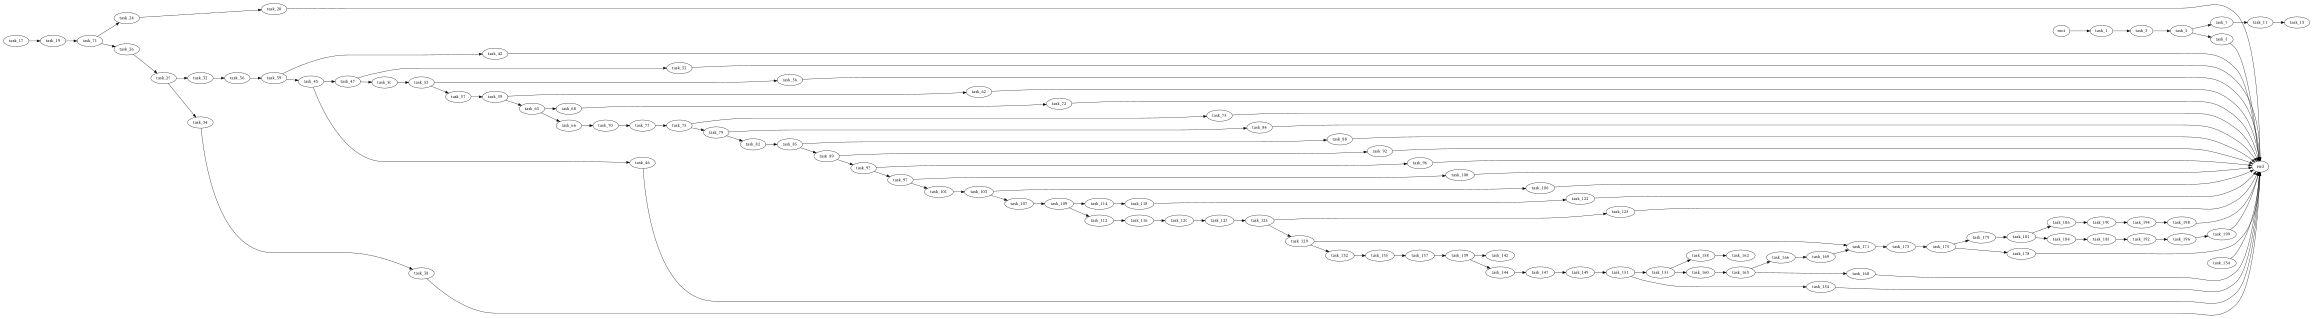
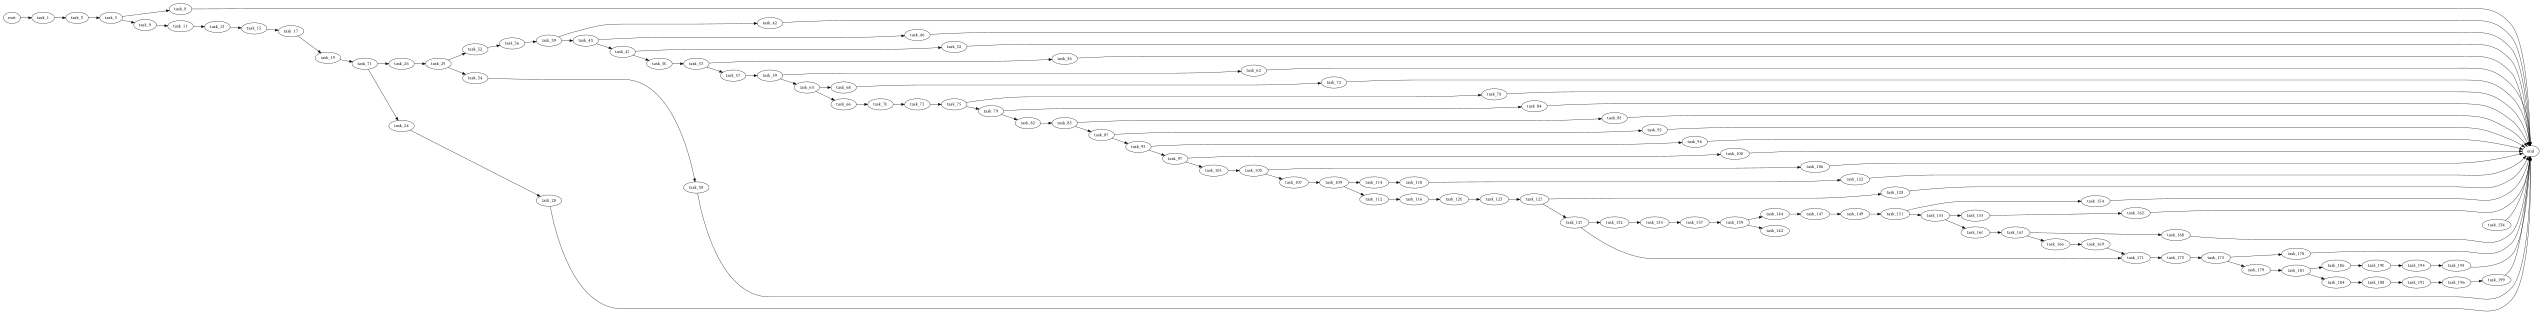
node "task_15": added
edge "task_162" -> "end": added
